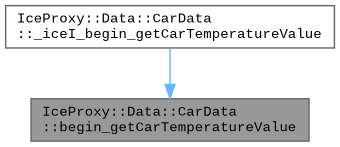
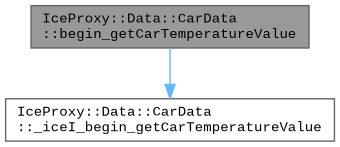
edge "IceProxy::Data::CarData ::_iceI_begin_getCarTemperatureValue" -> "IceProxy::Data::CarData ::begin_getCarTemperatureValue": reversed
